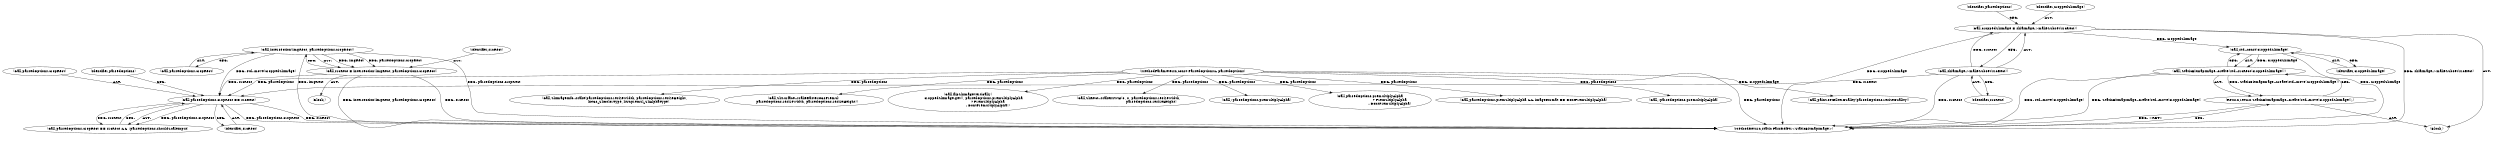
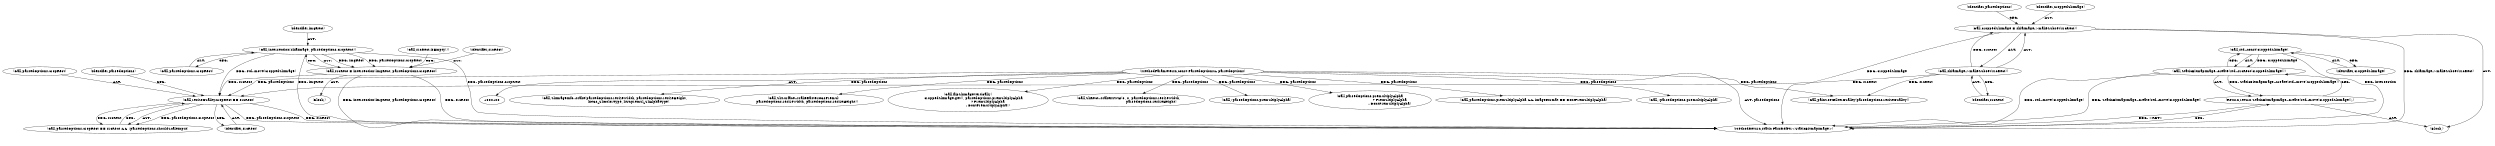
node "(Identifier,imgRect)": added
edge "(Call,croppedSkImage = skiaImage->makeSubset(srcRect))" -> "(Call,std::const(croppedSkImage))": removed, label "DDG: croppedSkImage"
node "(Call,intersection(imgRect, parsedOptions.cropRect))": label "(Call,intersection(imgRect, parsedOptions.cropRect))" -> "(Call,intersection(skiaImage, parsedOptions.cropRect))"
node "(Call,srcRect.isEmpty())": added
edge "(Call,croppedSkImage = skiaImage->makeSubset(srcRect))" -> "(Call,skiaImage->makeSubset(srcRect))": label "CFG: " -> "AST: "
edge "(MethodParameterIn,const ParsedOptions& parsedOptions)" -> "(Call,paint.setFilterQuality(parsedOptions.resizeQuality))": label "DDG: croppedSkImage" -> "DDG: parsedOptions"
edge "(Call,std::const(croppedSkImage))" -> "(MethodReturn,static PassRefPtr<StaticBitmapImage>)": label "DDG: croppedSkImage" -> "DDG: intersection"
node "(Call,parsedOptions.cropRect == srcRect)": label "(Call,parsedOptions.cropRect == srcRect)" -> "(Call,resizeQuality.cropRect == srcRect)"
node "1000100": added
edge "(MethodParameterIn,const ParsedOptions& parsedOptions)" -> "(MethodReturn,static PassRefPtr<StaticBitmapImage>)": label "DDG: parsedOptions" -> "AST: parsedOptions"
edge "(Call,skiaImage->makeSubset(srcRect))" -> "(MethodReturn,static PassRefPtr<StaticBitmapImage>)": now "(Call,skiaImage->makeSubset(srcRect))" -> "(Call,paint.setFilterQuality(parsedOptions.resizeQuality))"
